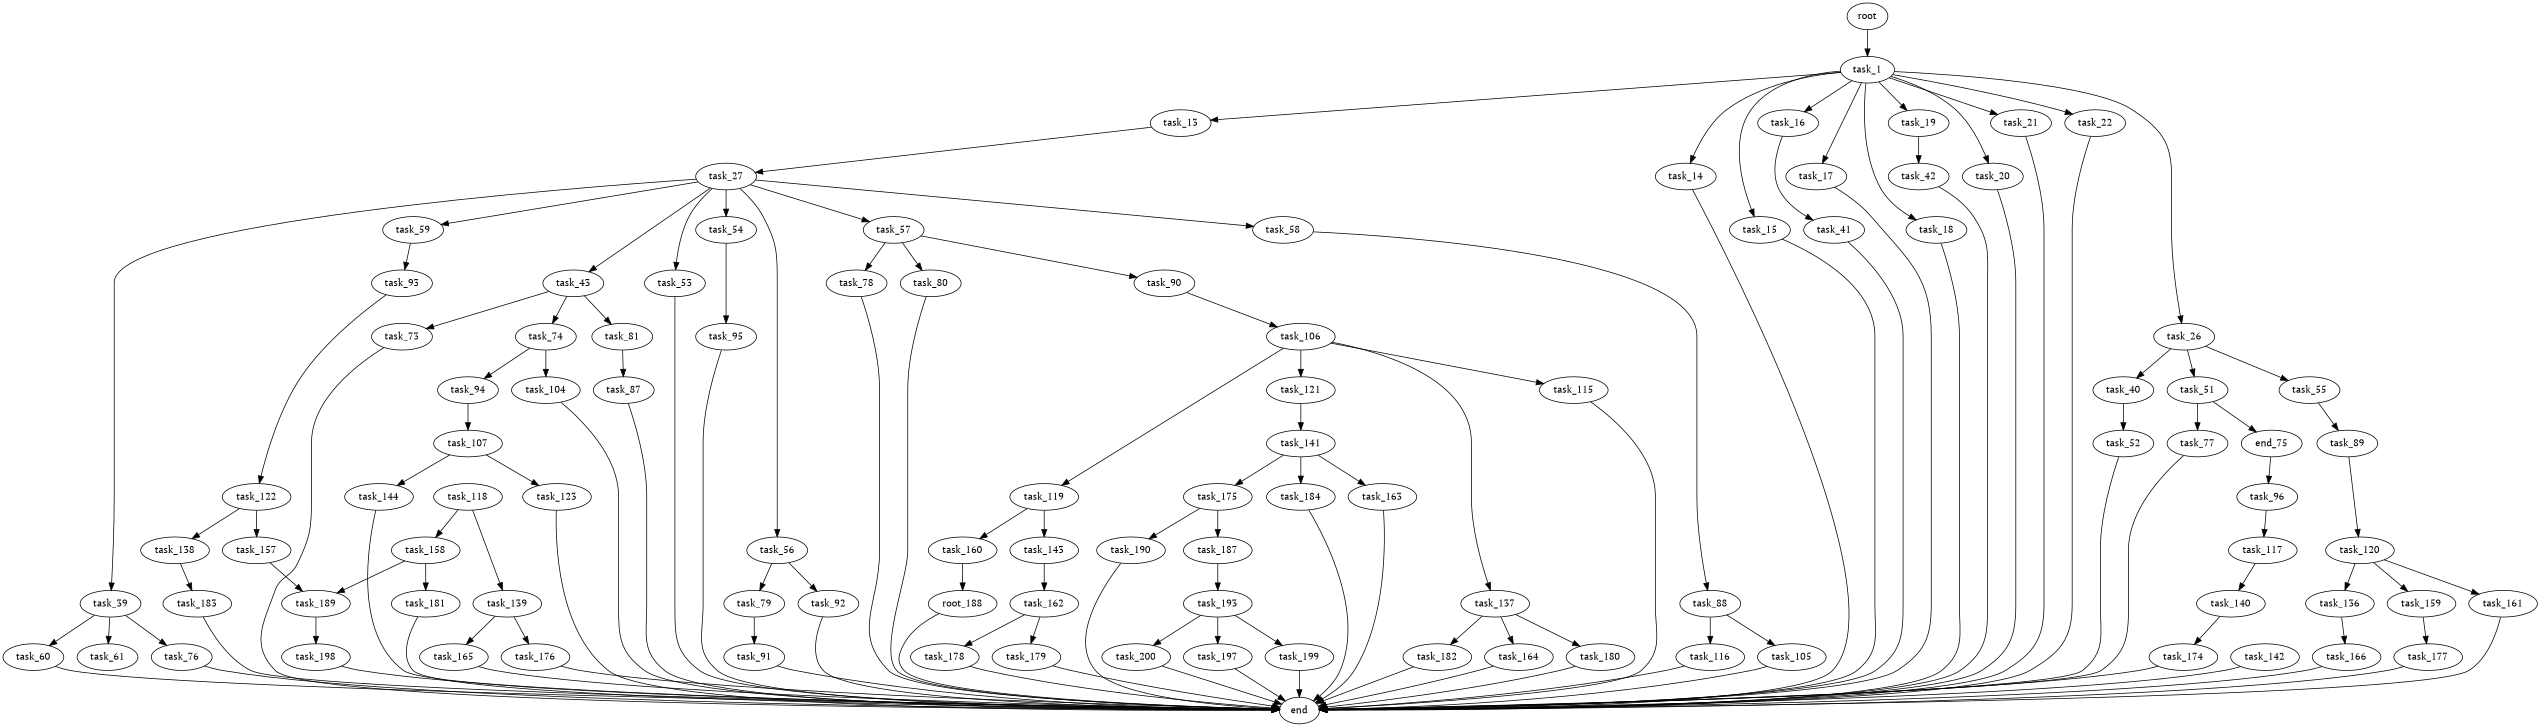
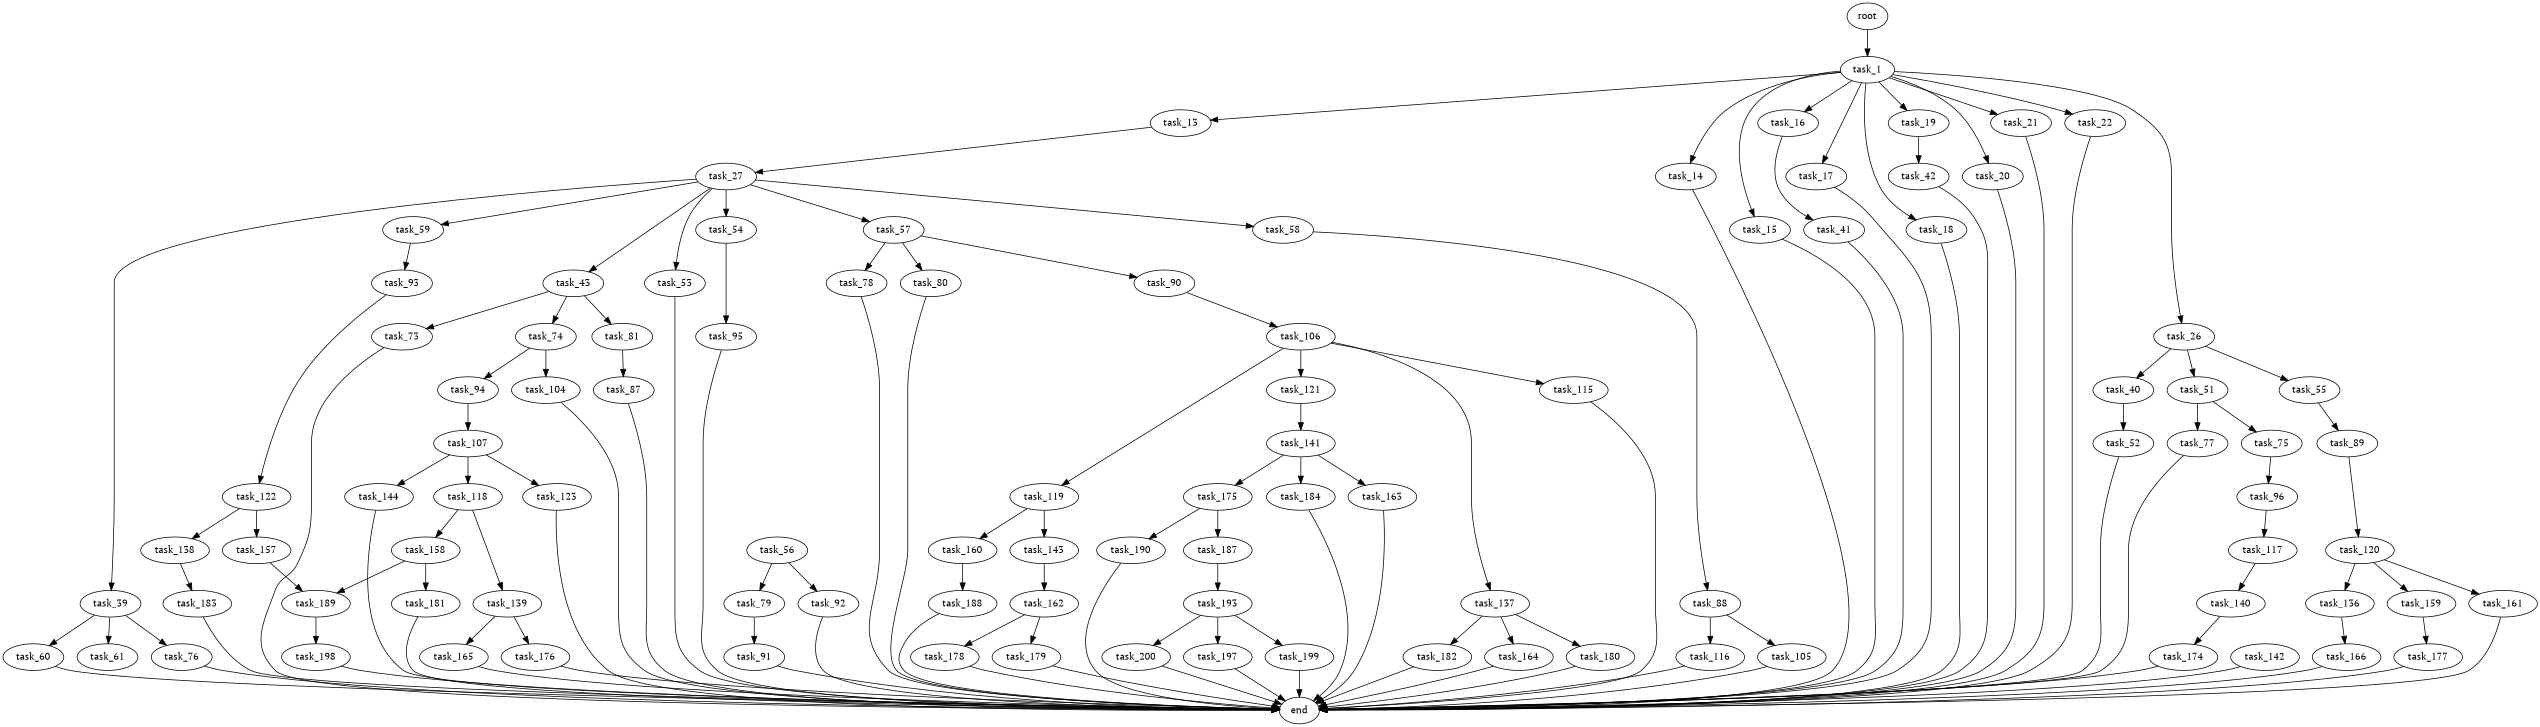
edge "task_27" -> "task_56": removed
node "end_75": label "end_75" -> "task_75"
edge "task_107" -> "task_118": added
node "root_188": label "root_188" -> "task_188"
